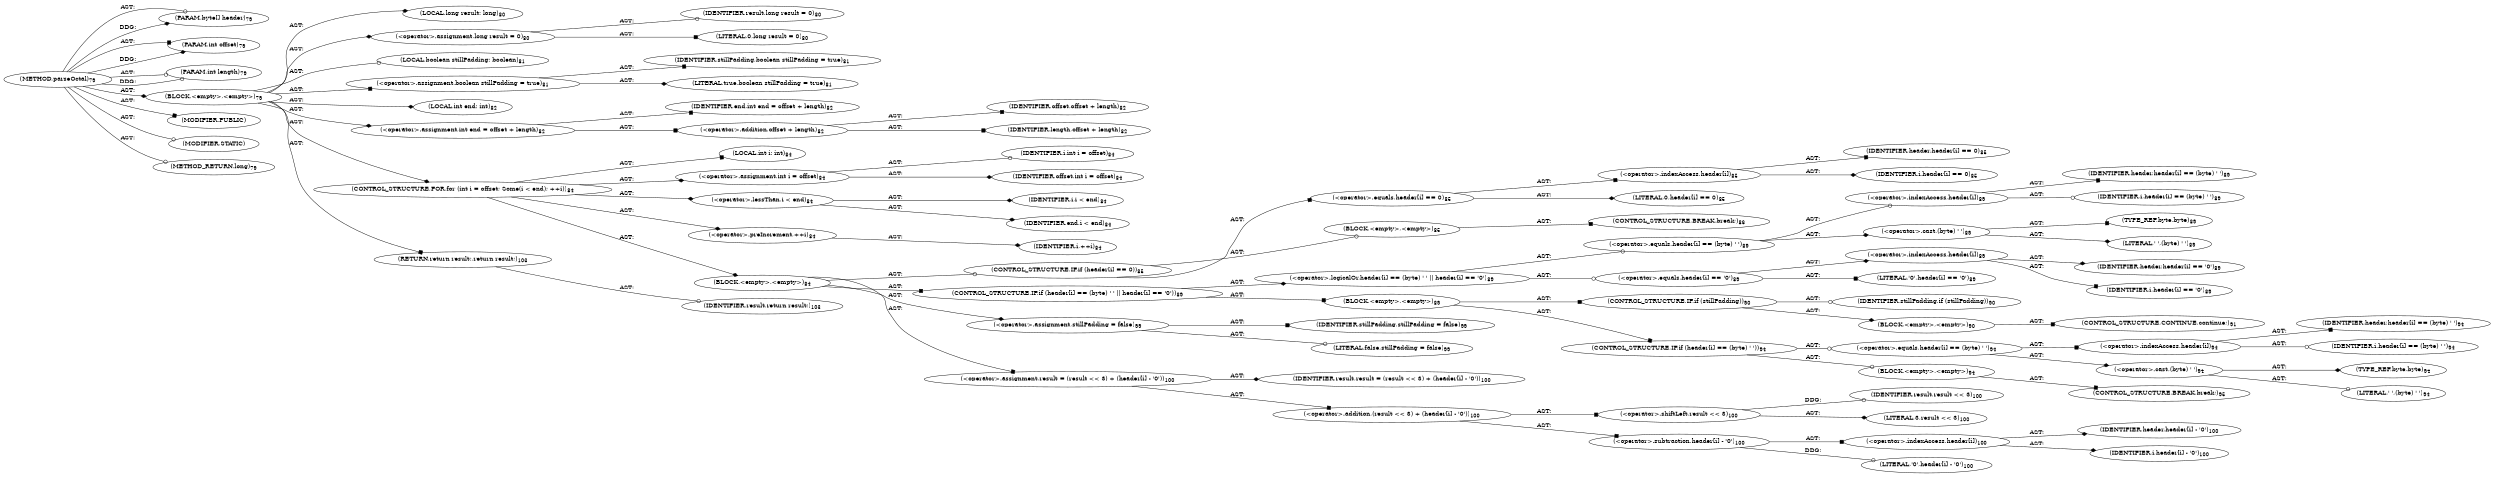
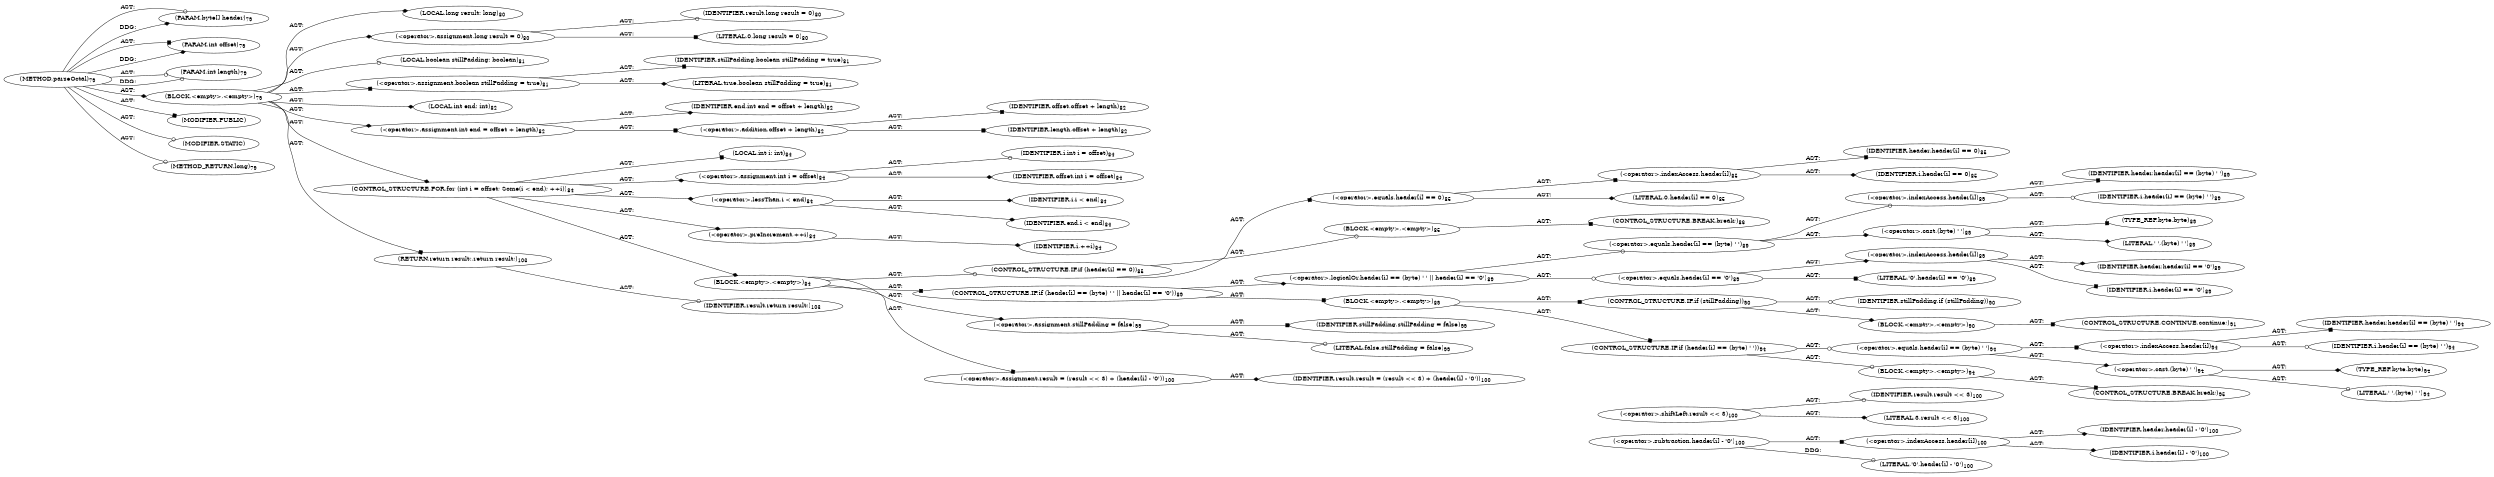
edge "(<operator>.assignment,int end = offset + length)" -> "(IDENTIFIER,end,int end = offset + length)": arrowhead box -> diamond
edge "(<operator>.shiftLeft,result << 3)" -> "(IDENTIFIER,result,result << 3)": label "DDG: " -> "AST: "
node "(<operator>.addition,(result << 3) + (header[i] - '0'))": removed
